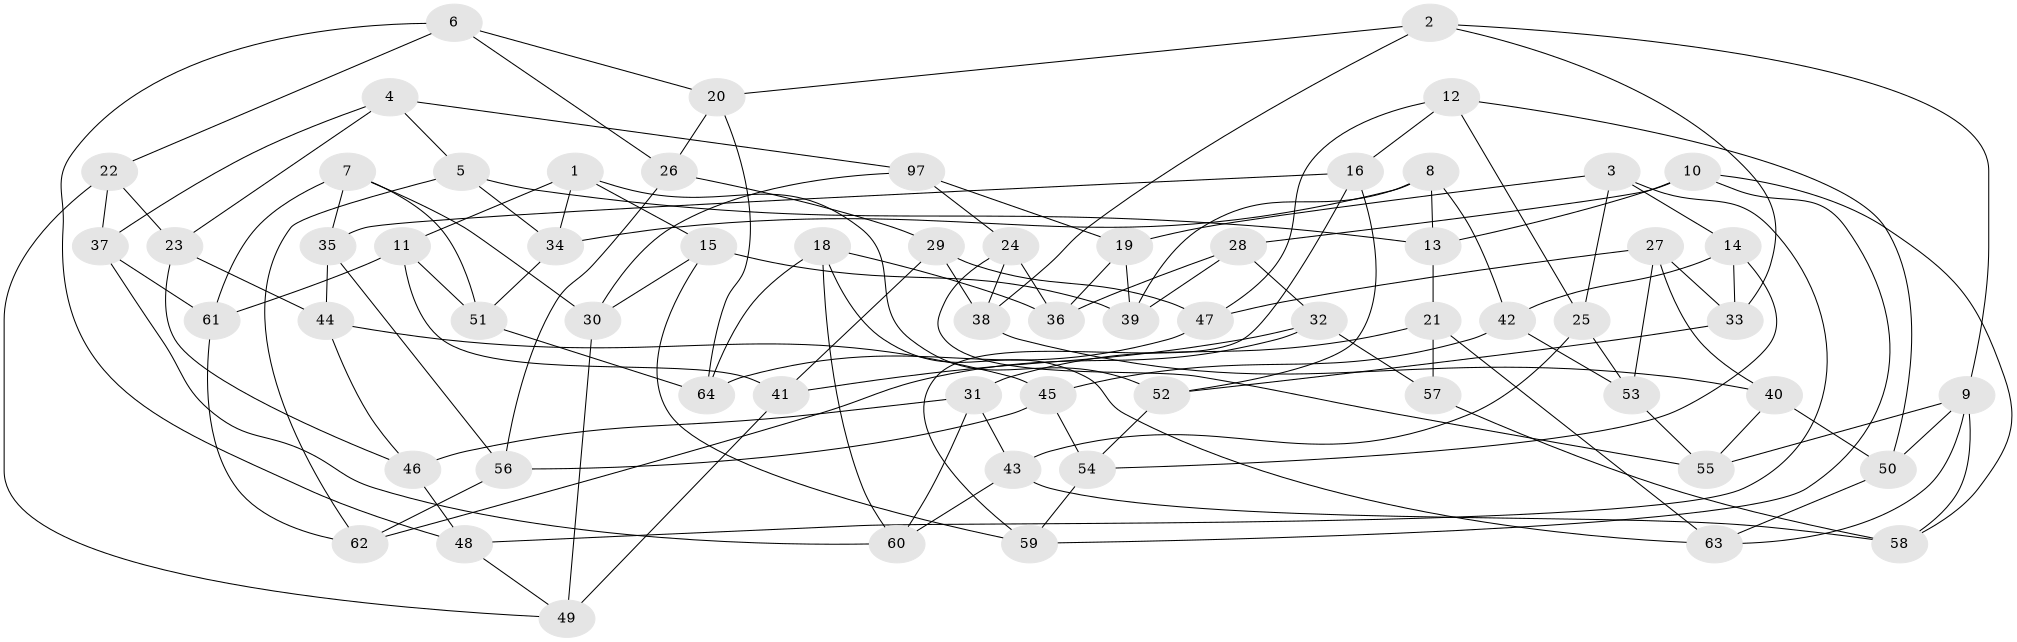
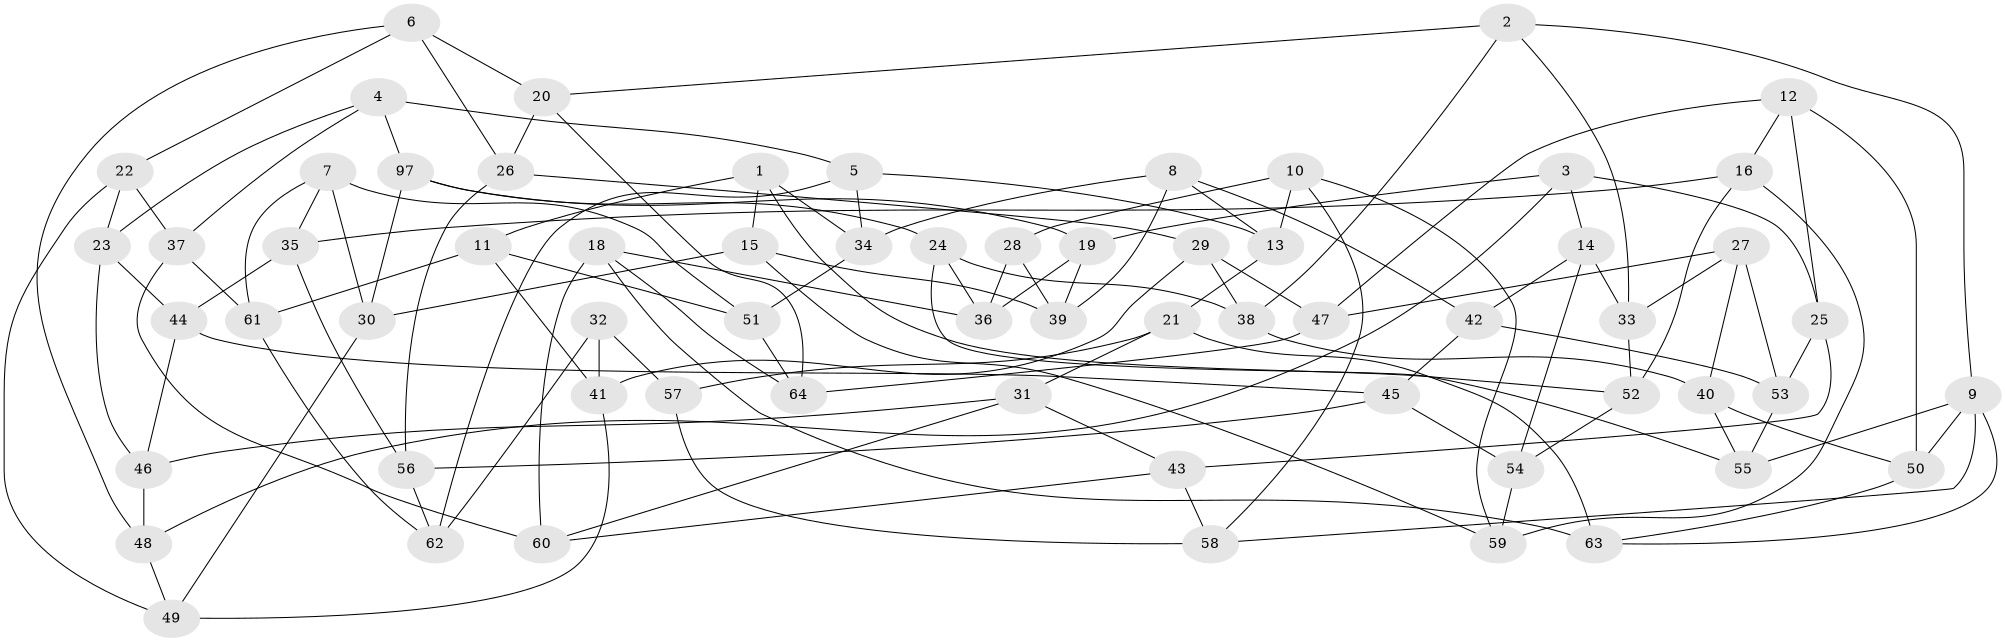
edge "28" -- "32": removed
